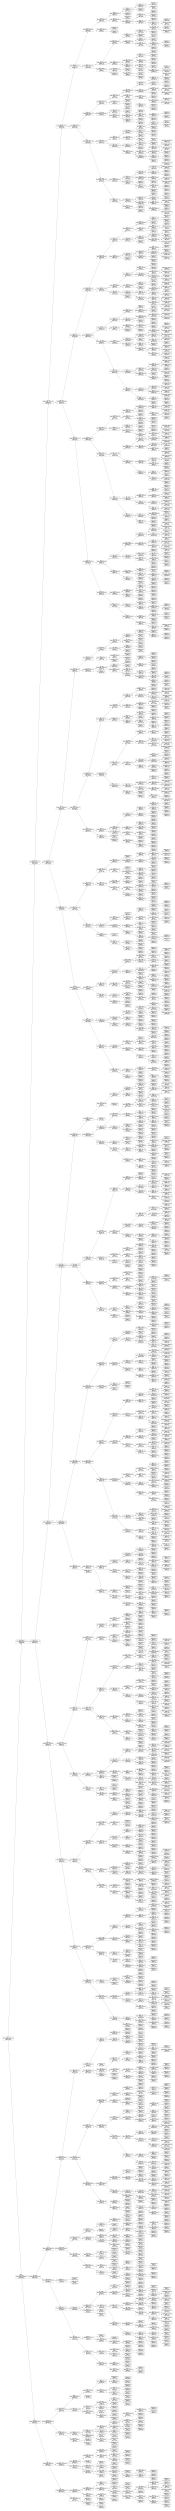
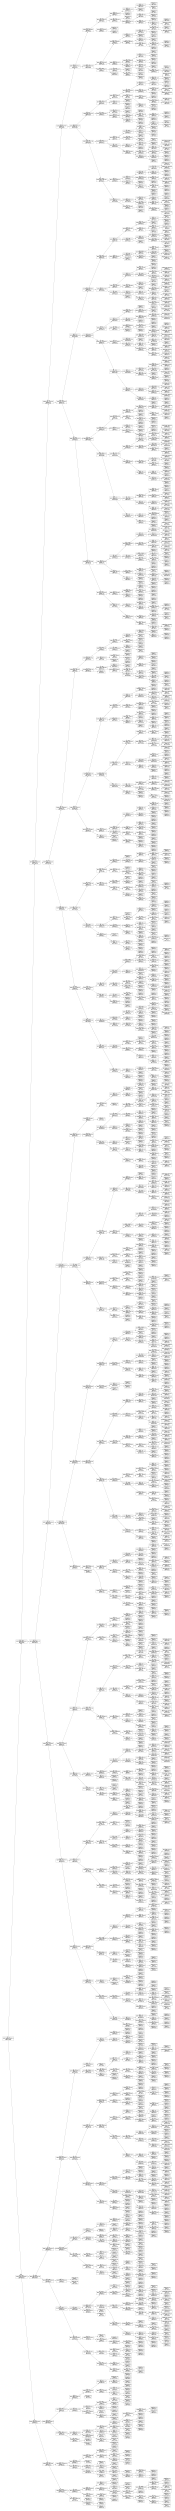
node "squared_error = 147272500.0 samples = 10 value = 153550.0": added
node "squared_error = 8811992.25 samples = 2 value = 213868.5": removed
node "squared_error = 0.0 samples = 1 value = 418000.0": added
